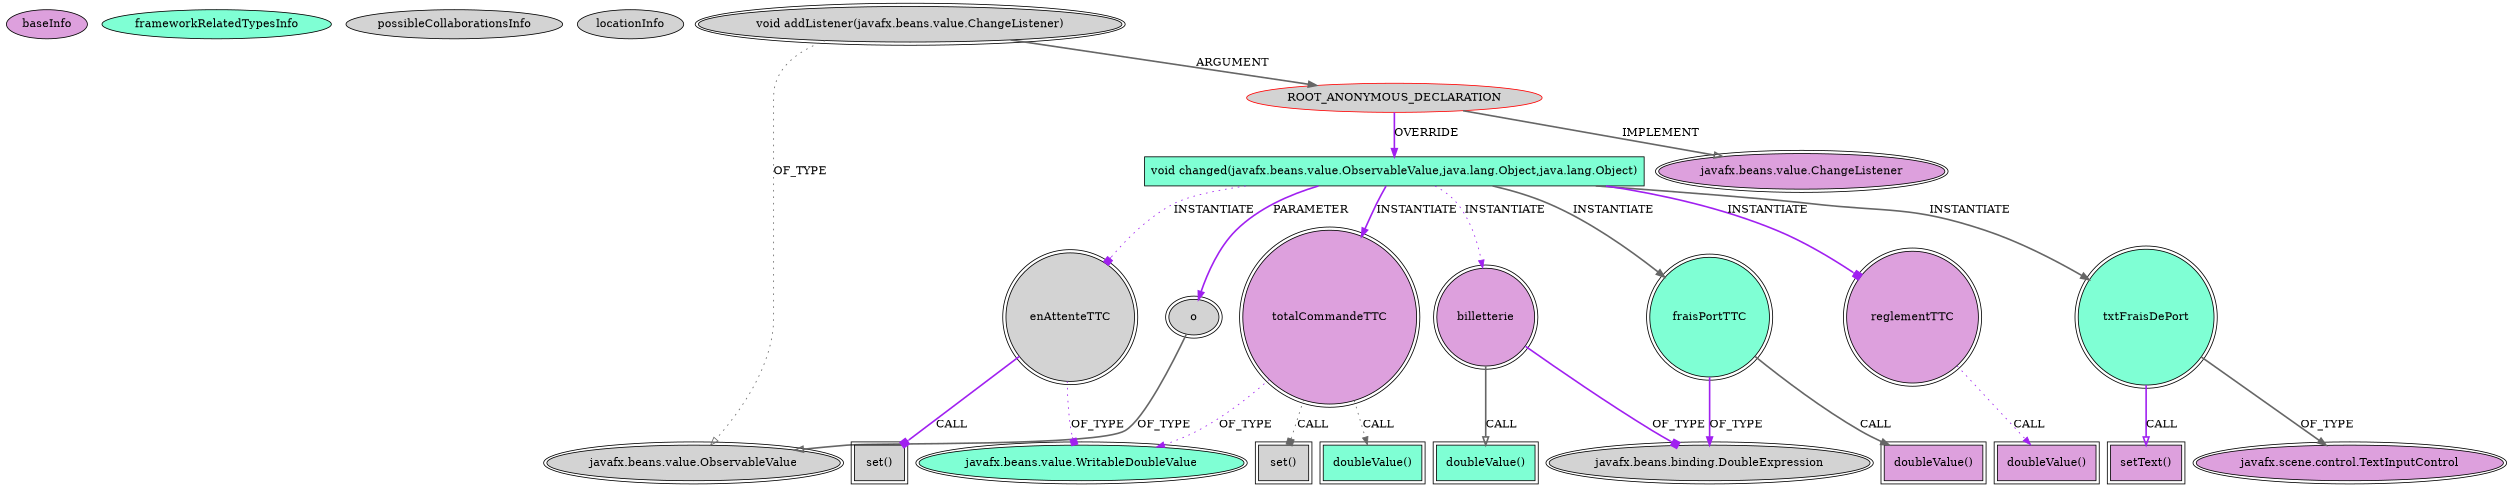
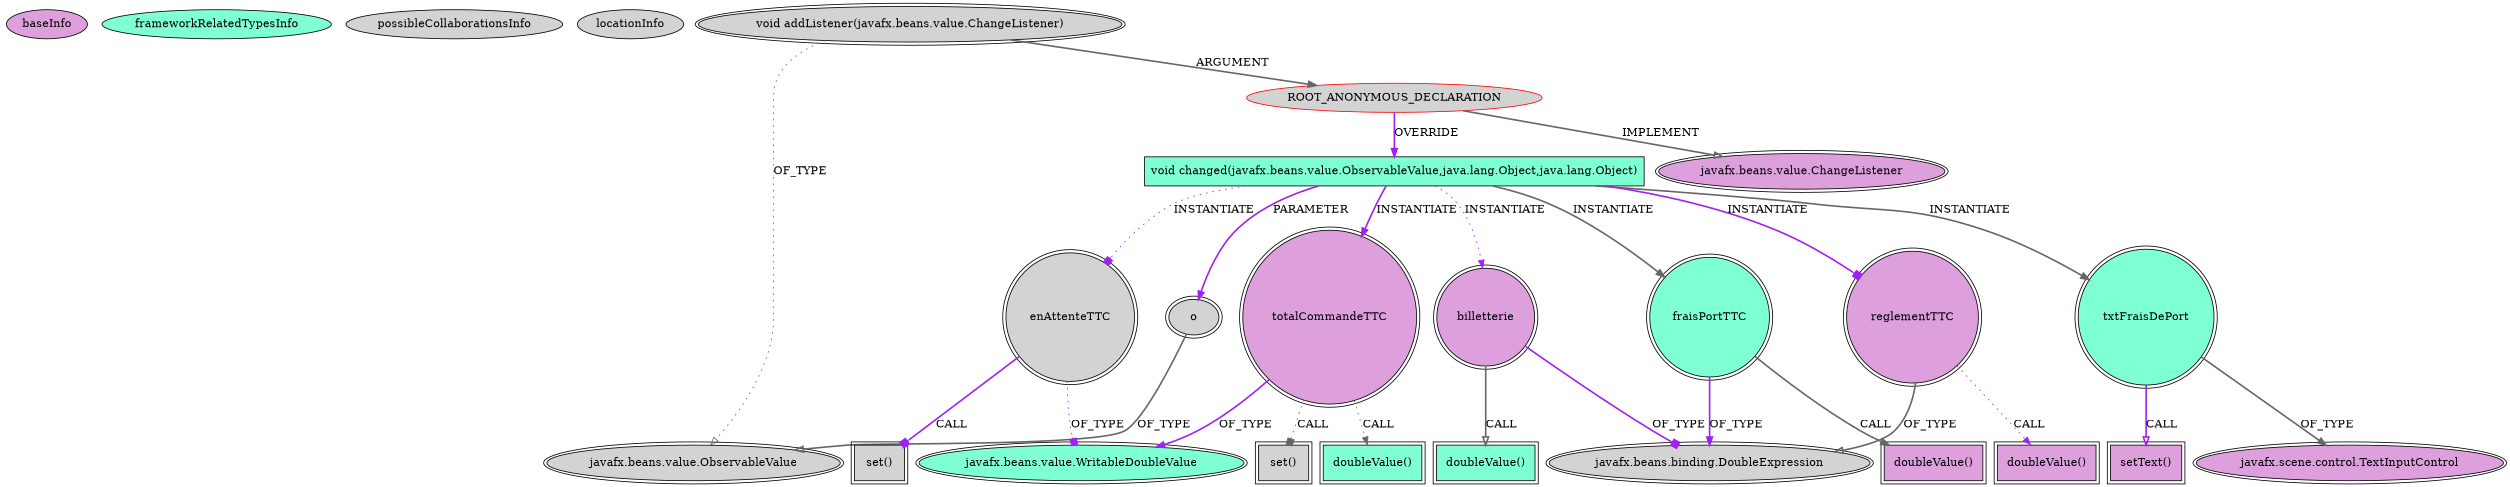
edge "totalCommandeTTC" -> "javafx.beans.value.WritableDoubleValue": style dotted -> bold
edge "reglementTTC" -> "javafx.beans.binding.DoubleExpression": added, label "OF_TYPE"
